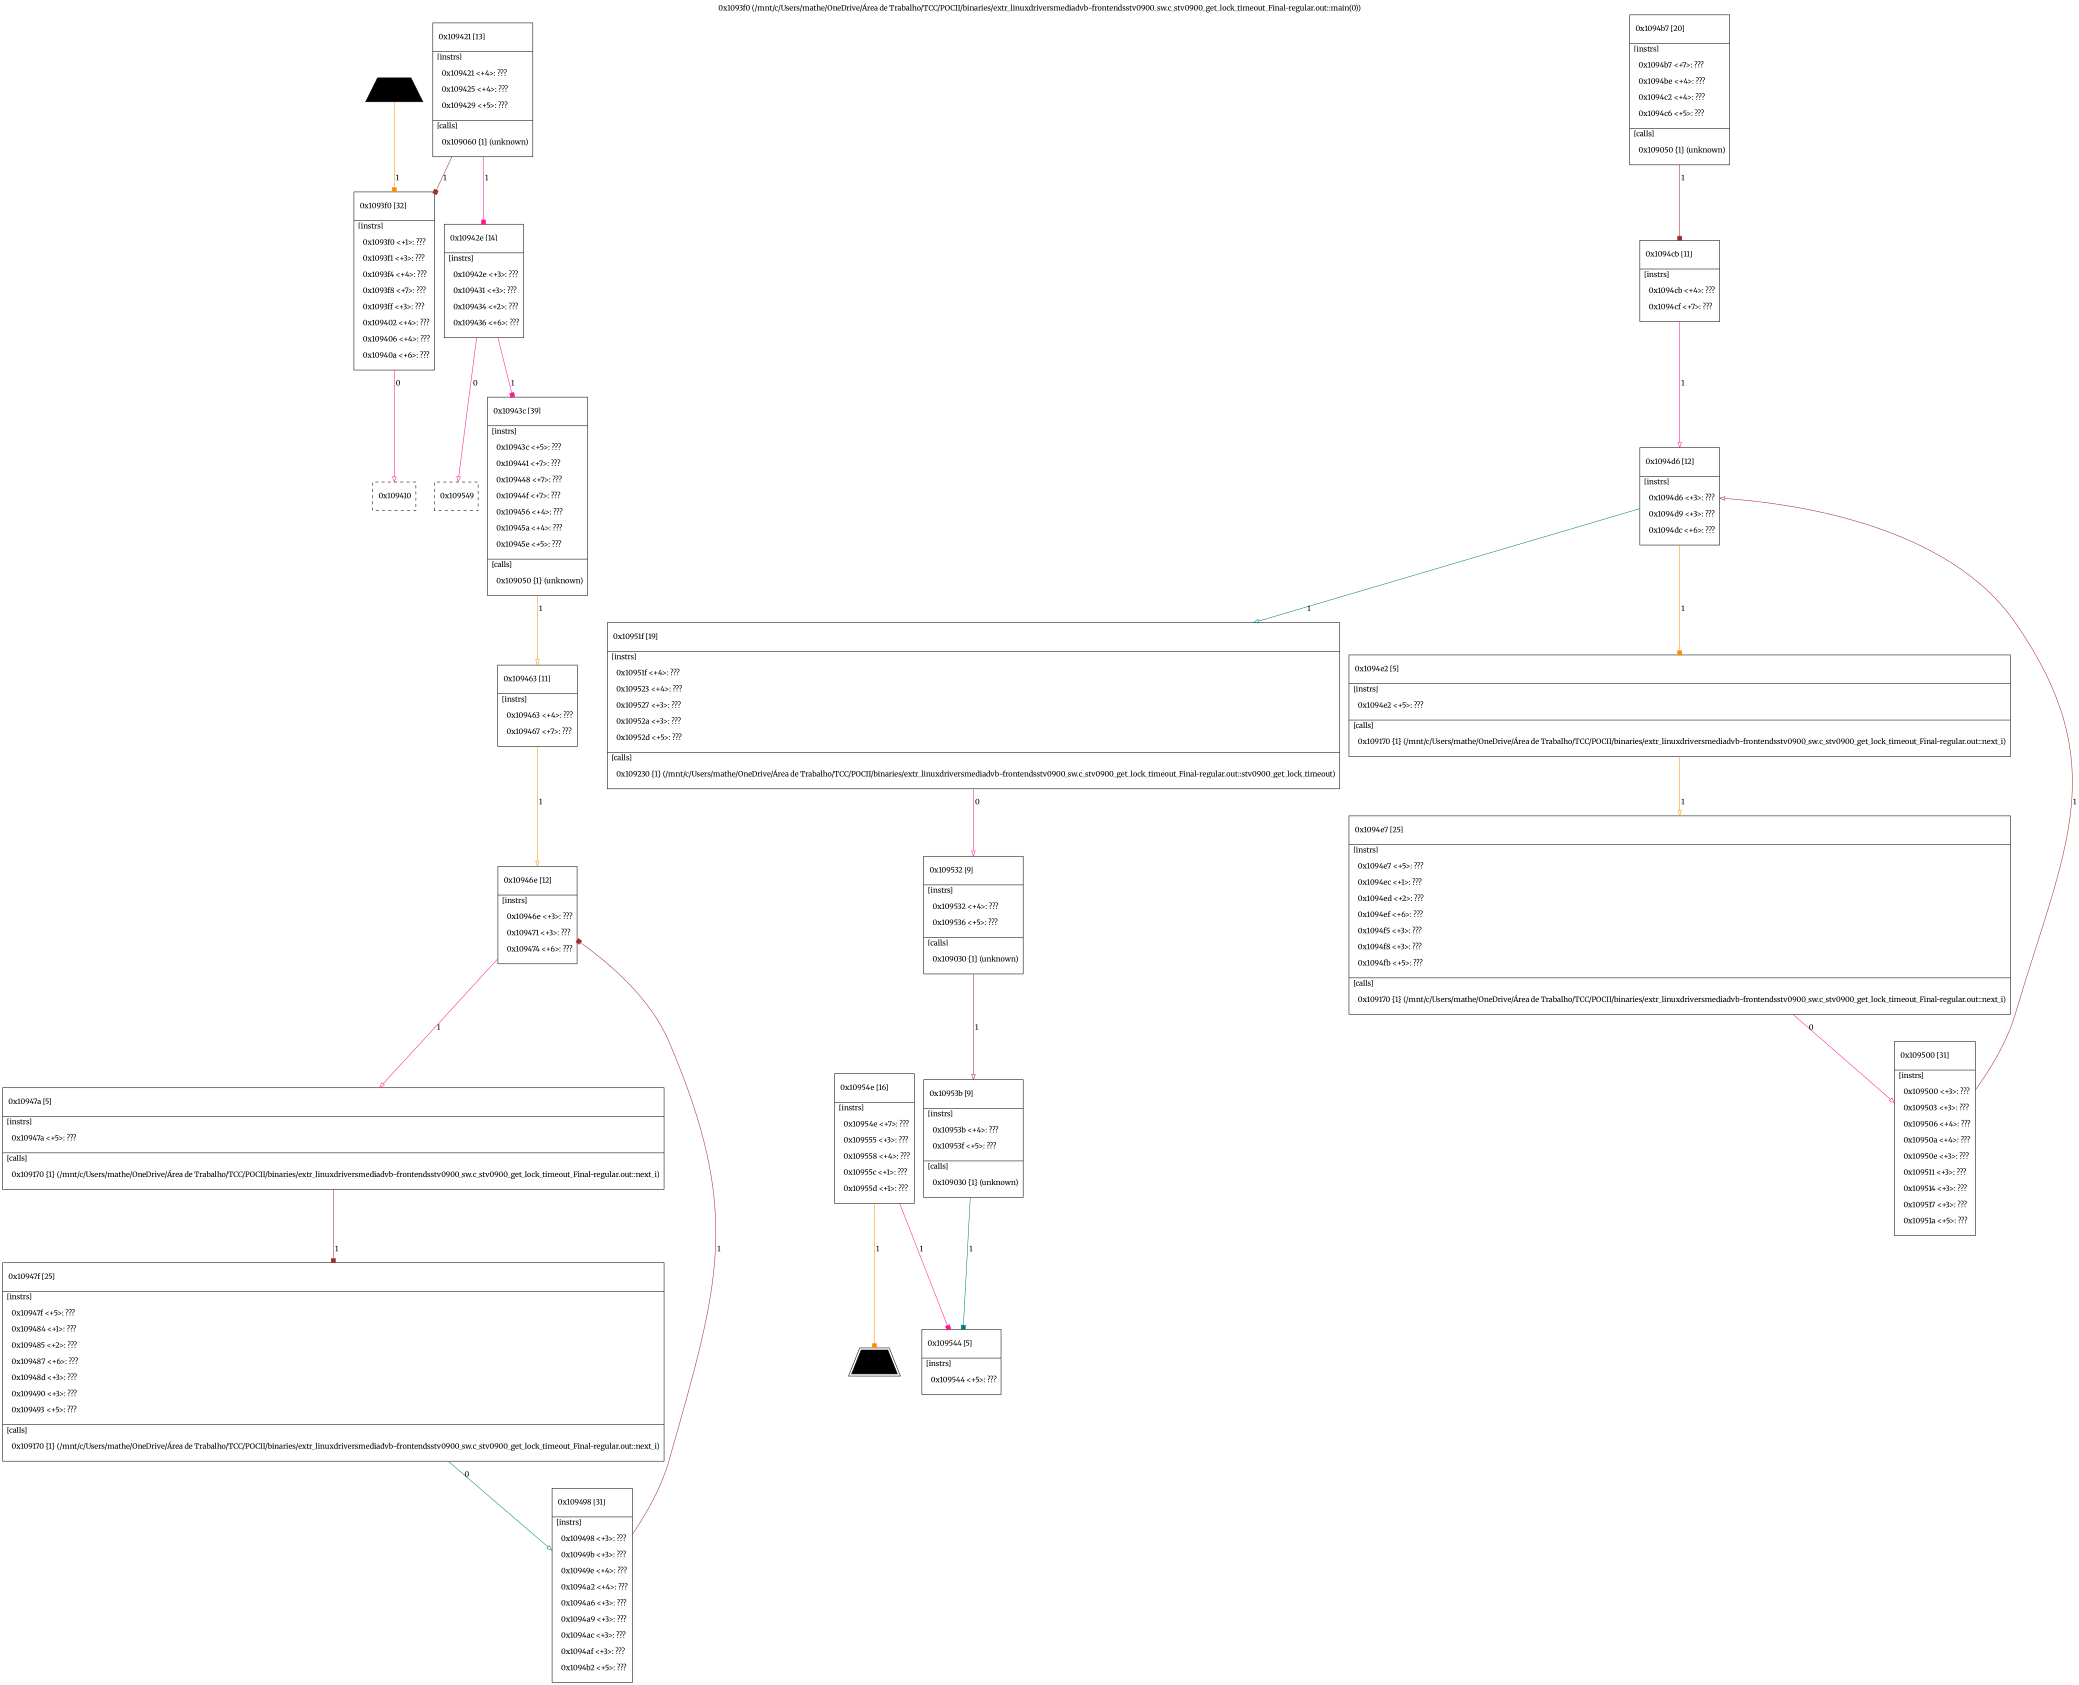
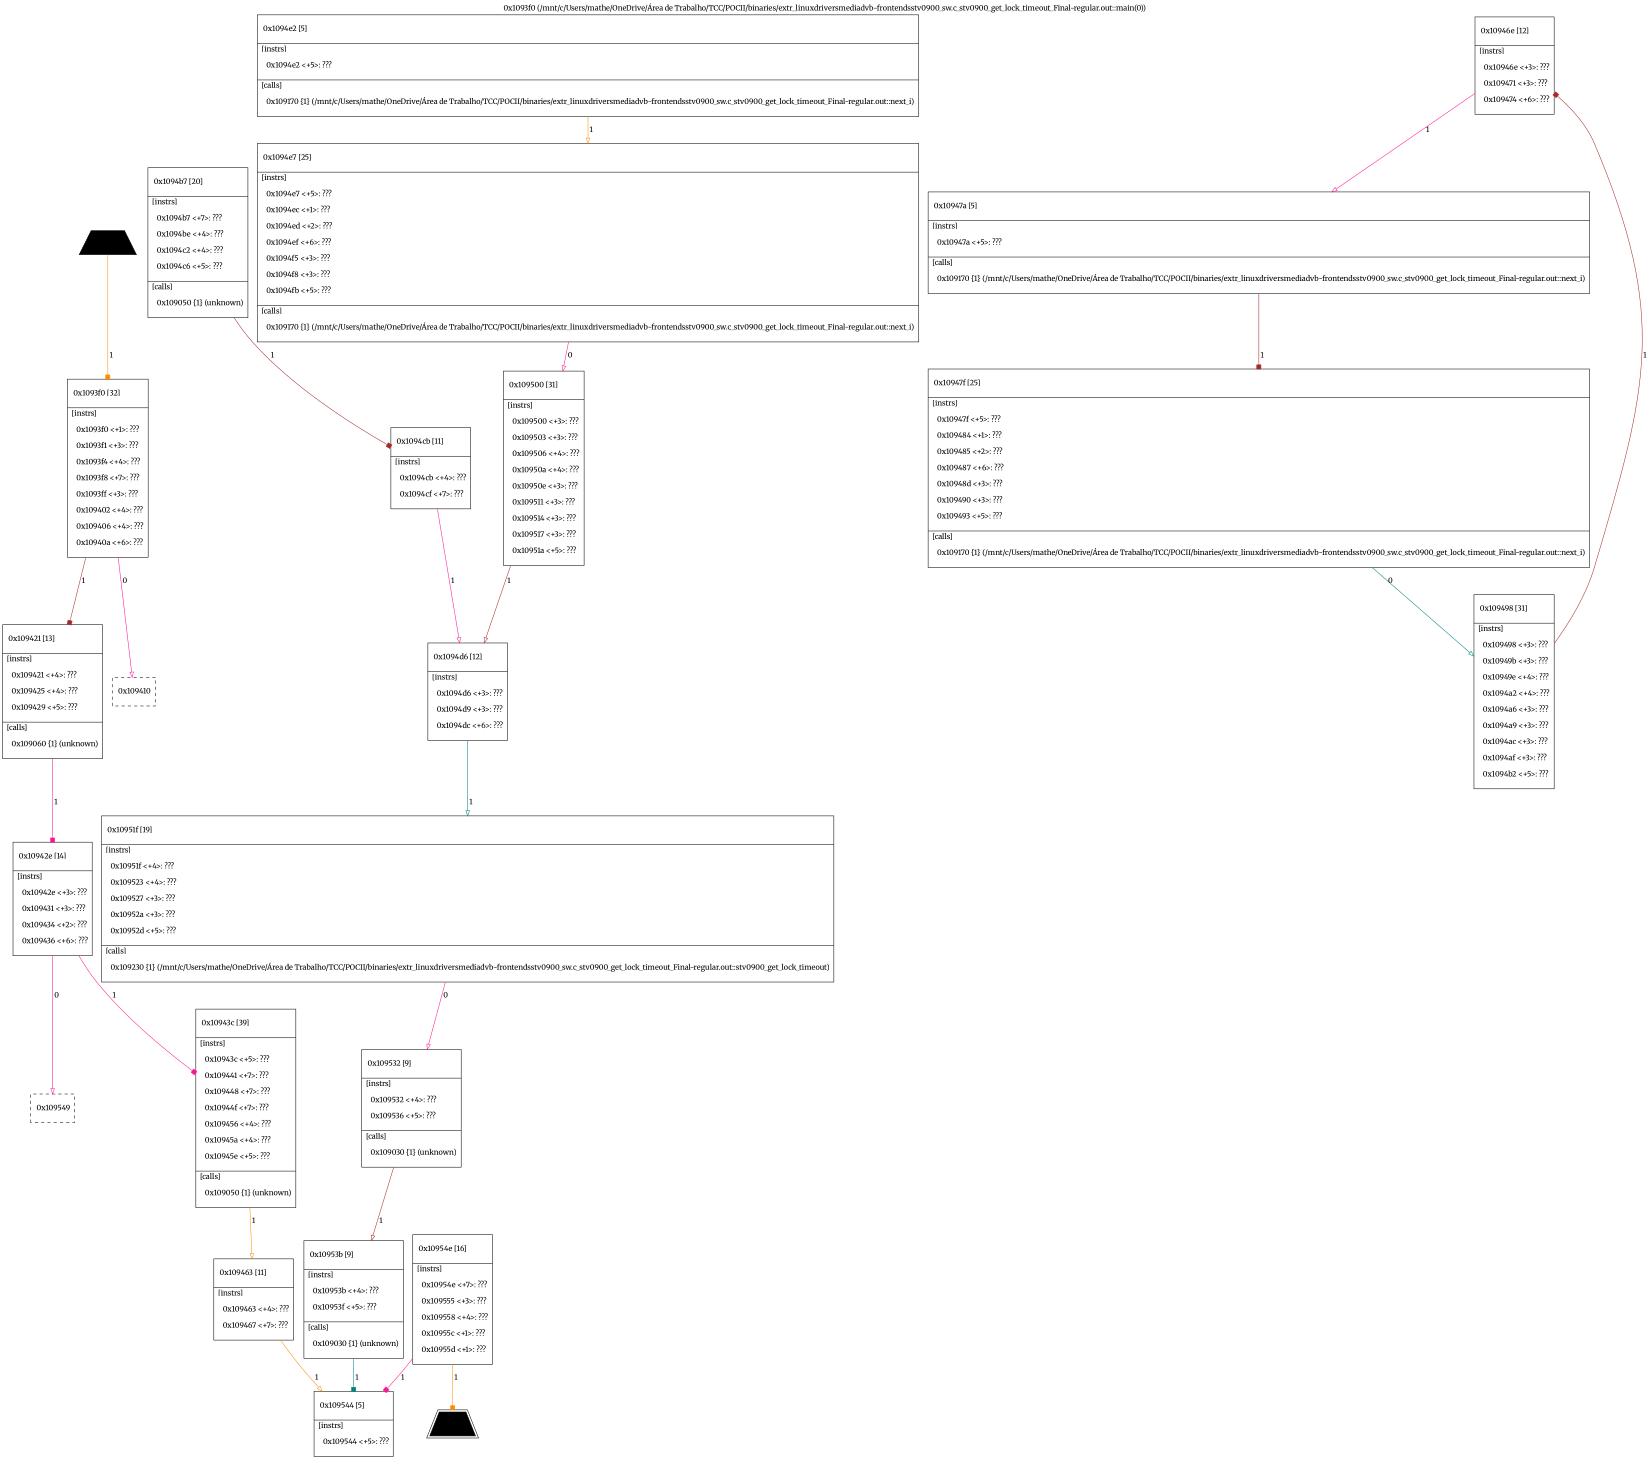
edge "0x109421 [13]" -> "0x1093f0 [32]": reversed
edge "0x1094d6 [12]" -> "0x1094e2 [5]": removed, label "1"
edge "0x109463 [11]" -> "0x10946e [12]": now "0x109463 [11]" -> "0x109544 [5]"
